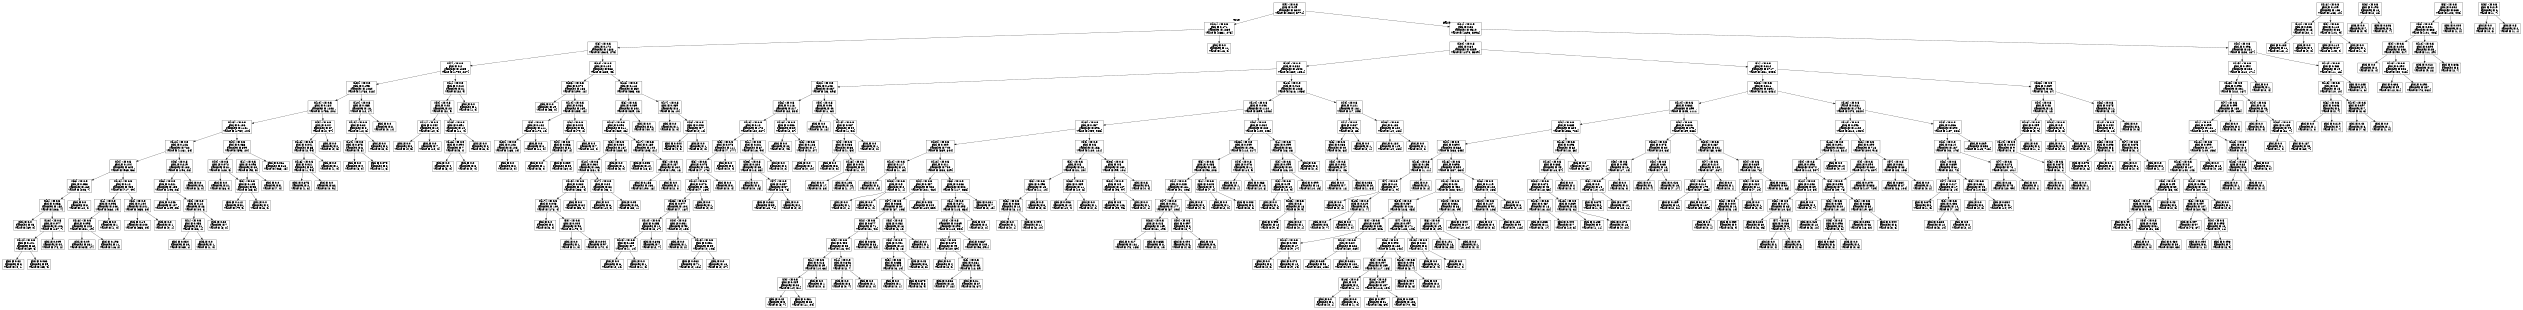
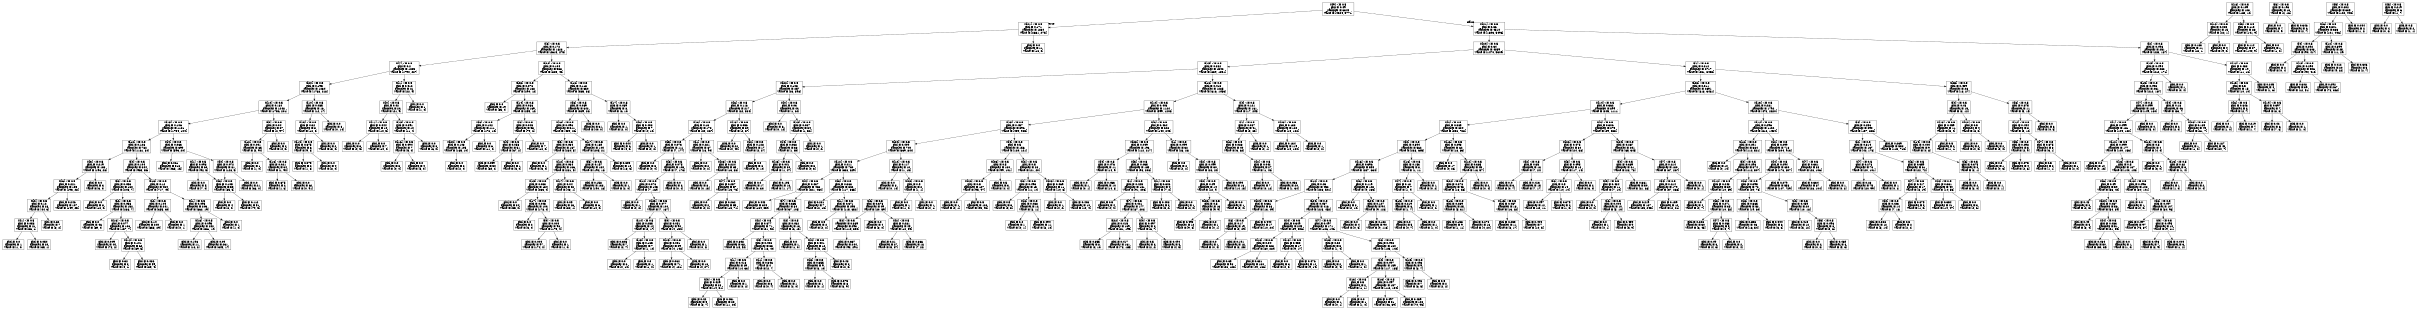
node "X[13] <= 0.5 value = 0.281 samples = 1792 value = [473, 2320]": label "X[13] <= 0.5 value = 0.281 samples = 1792 value = [473, 2320]" -> "X[13] <= 0.5 gini = 0.281 samples = 1792 value = [473, 2320]"
edge "X[4] <= 0.5 samples = 0.369 samples = 293 value = [113, 350]" -> "X[6] <= 0.5 gini = 0.378 samples = 49 value = [20, 59]": reversed
node "X[1] <= 0.5 gini = 0.346 samples = 4 value = [2, 7]": label "X[1] <= 0.5 gini = 0.346 samples = 4 value = [2, 7]" -> "X[1] <= 0.5 gini = 0.346 value = 4 value = [2, 7]"
